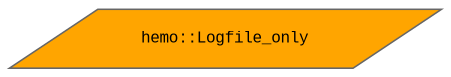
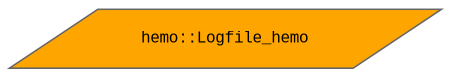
node "hemo::Logfile_only": label "hemo::Logfile_only" -> "hemo::Logfile_hemo"
